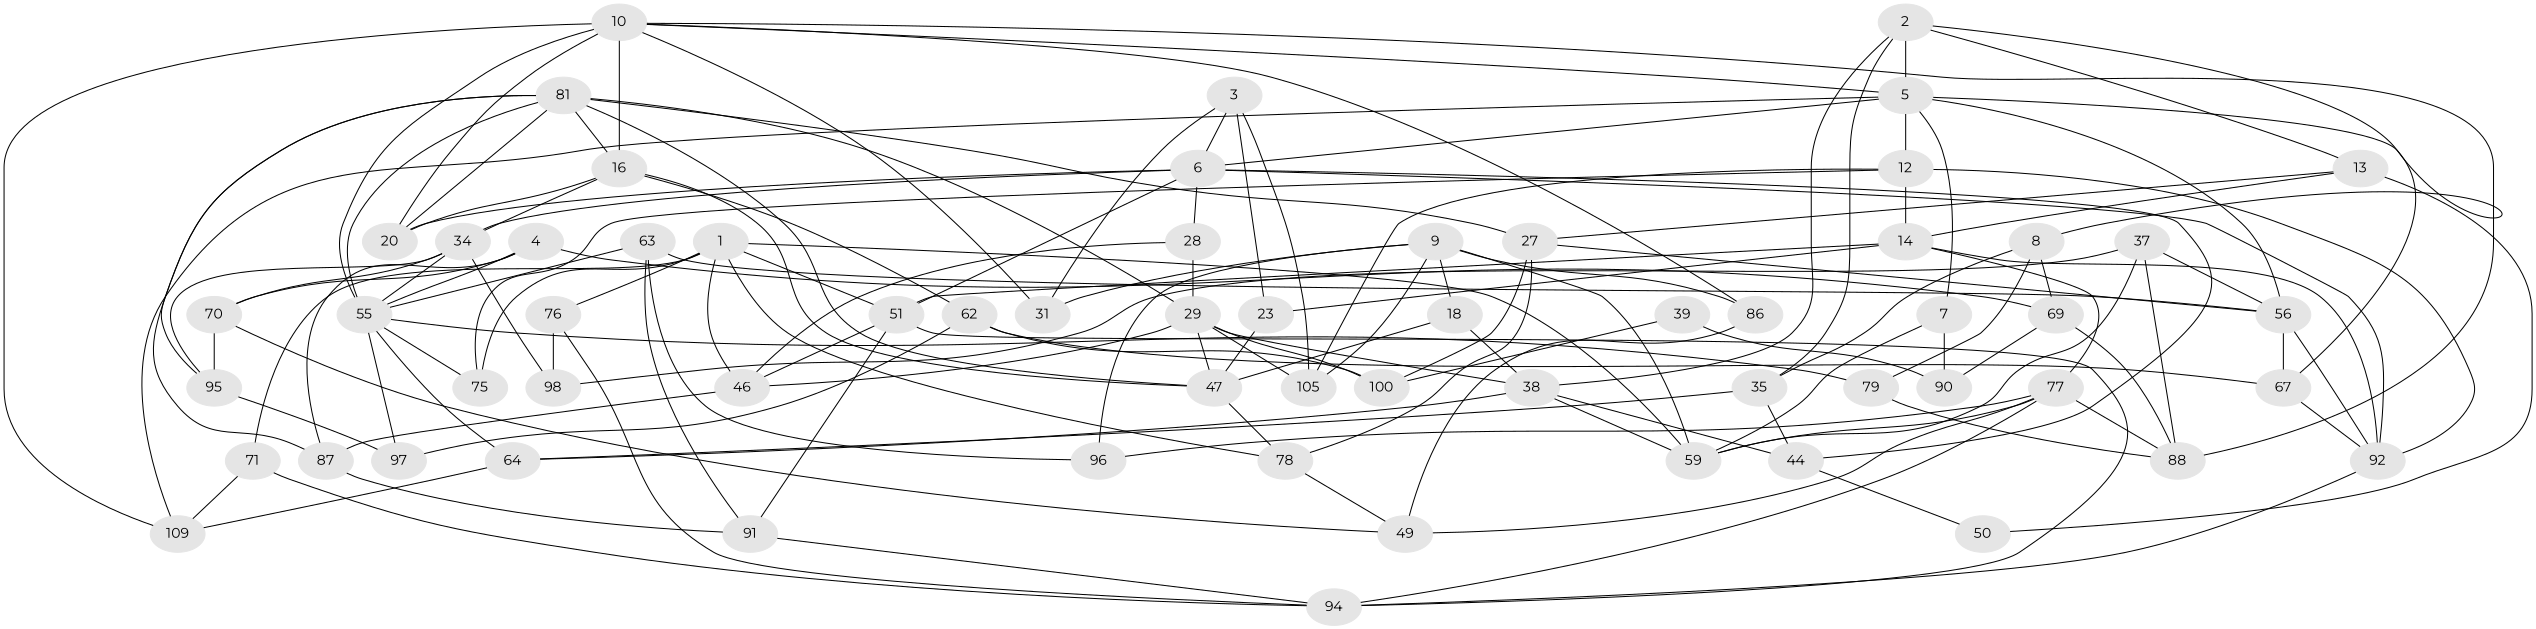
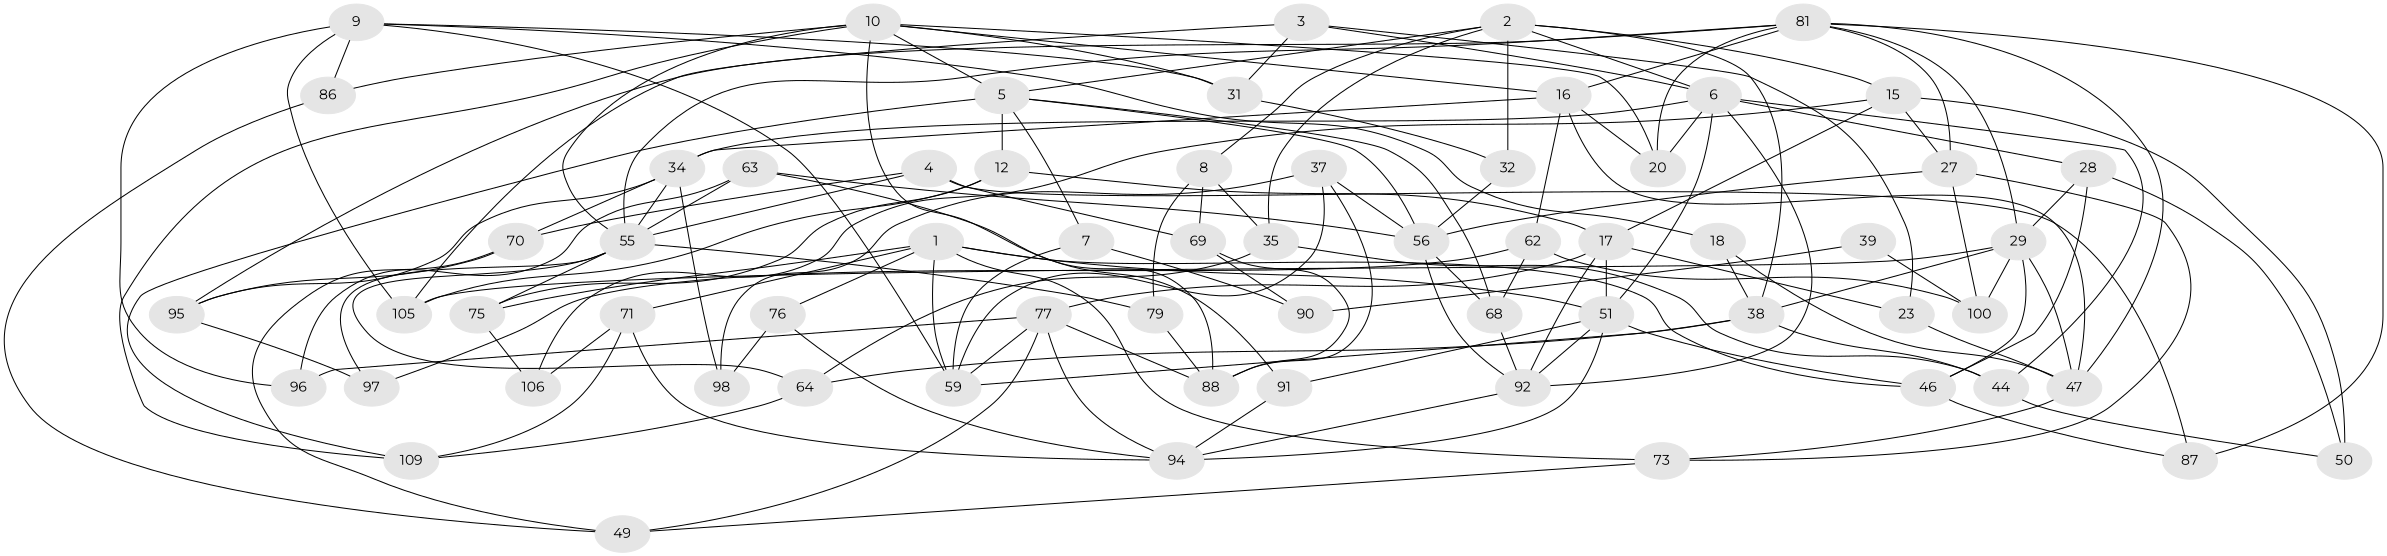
edge "5" -- "6": now "2" -- "6"
node "32": added
node "13": label "13" -> "15"
edge "12" -- "92": now "51" -- "92"
node "14": label "14" -> "17"
edge "28" -- "50": added
node "106": added
node "67": label "67" -> "68"
node "78": label "78" -> "73"
edge "87" -- "91": removed
